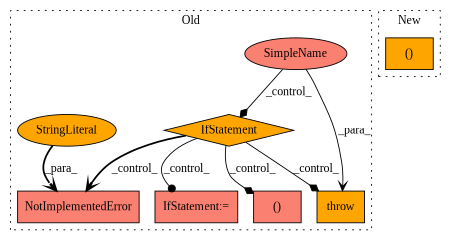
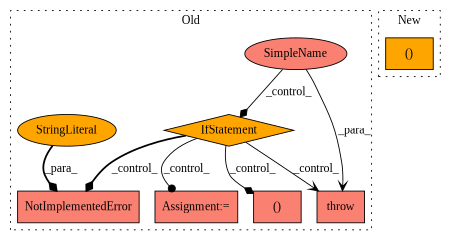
edge "IfStatement" -> "NotImplementedError": arrowhead vee -> diamond
edge "StringLiteral" -> "NotImplementedError": arrowhead vee -> diamond
edge "IfStatement" -> "throw": arrowhead diamond -> vee
node "IfStatement:=": label "IfStatement:=" -> "Assignment:="
node "throw": fillcolor orange -> salmon
